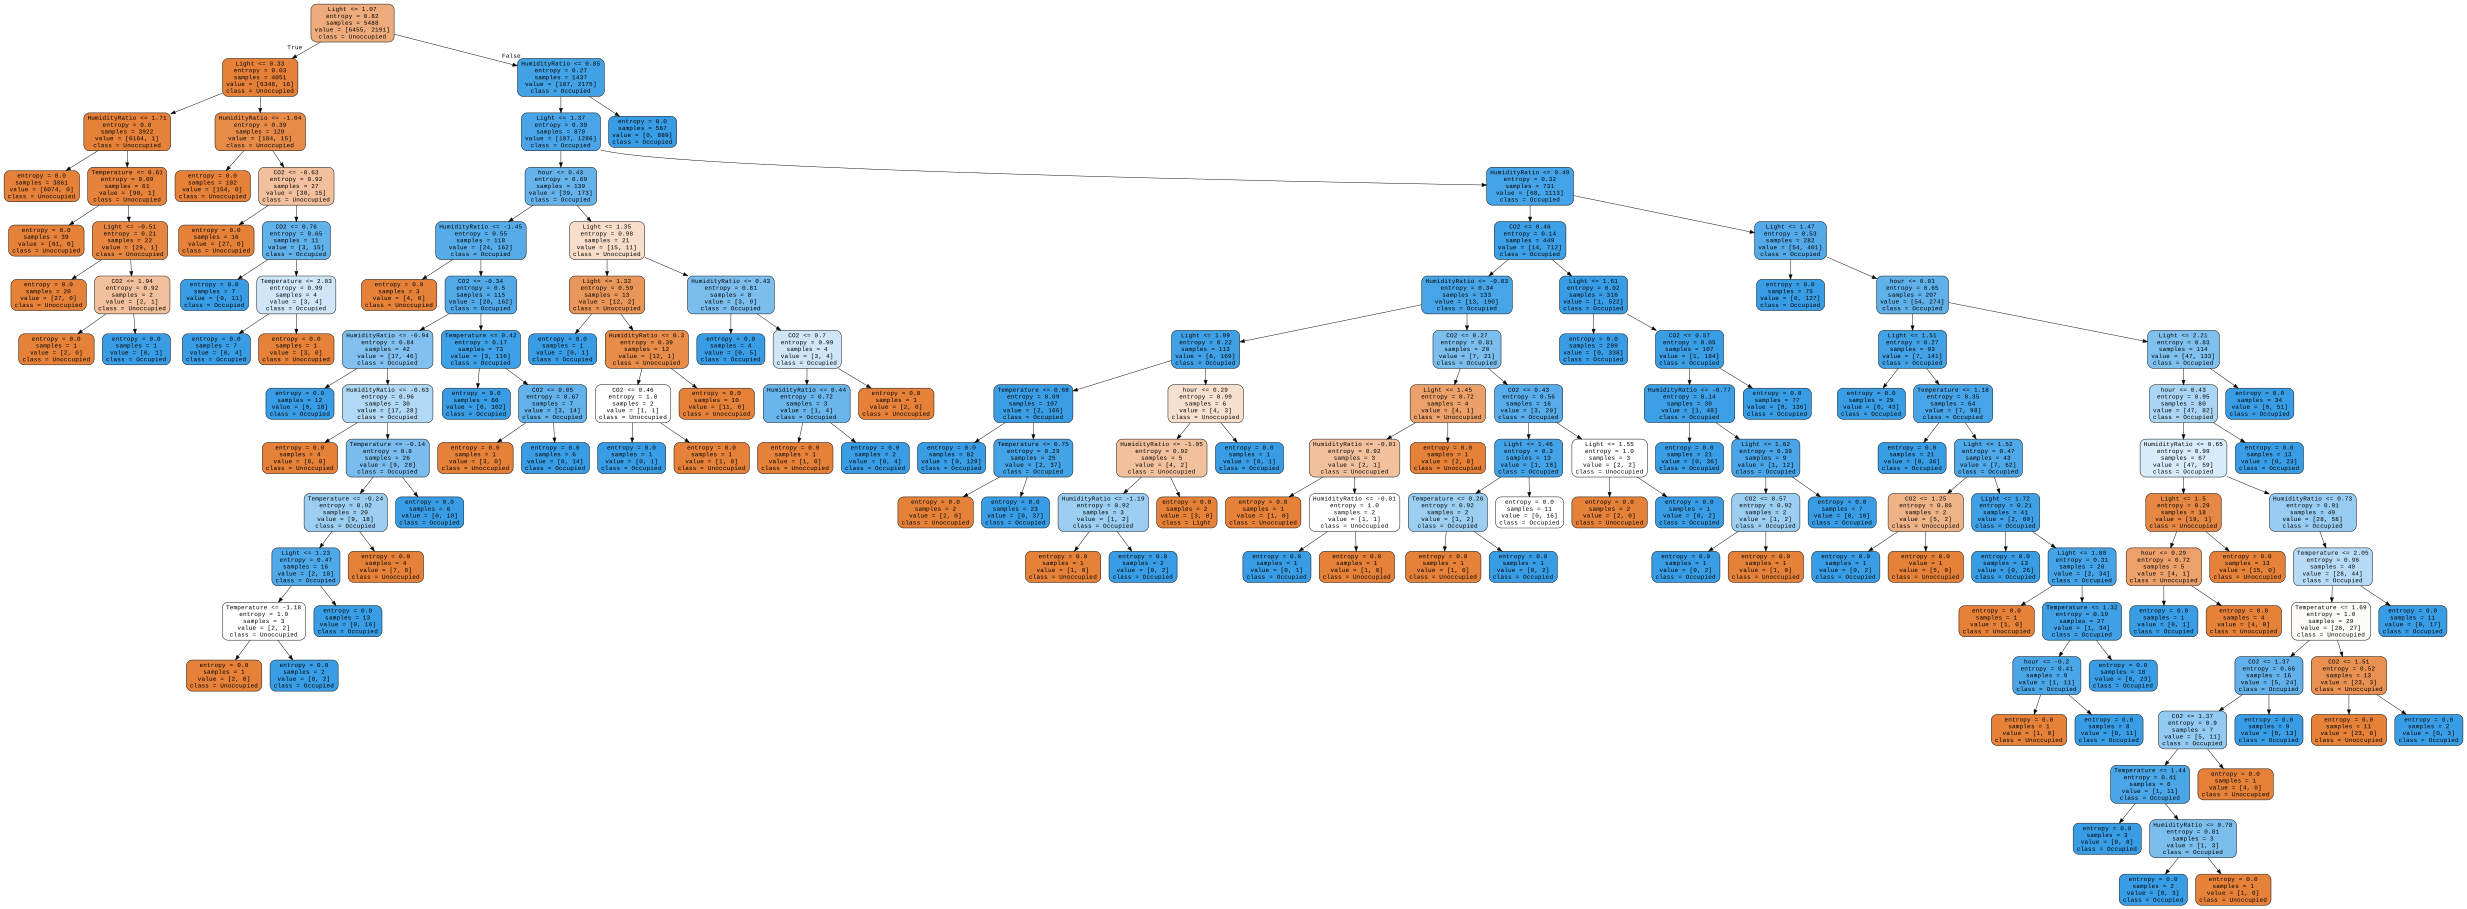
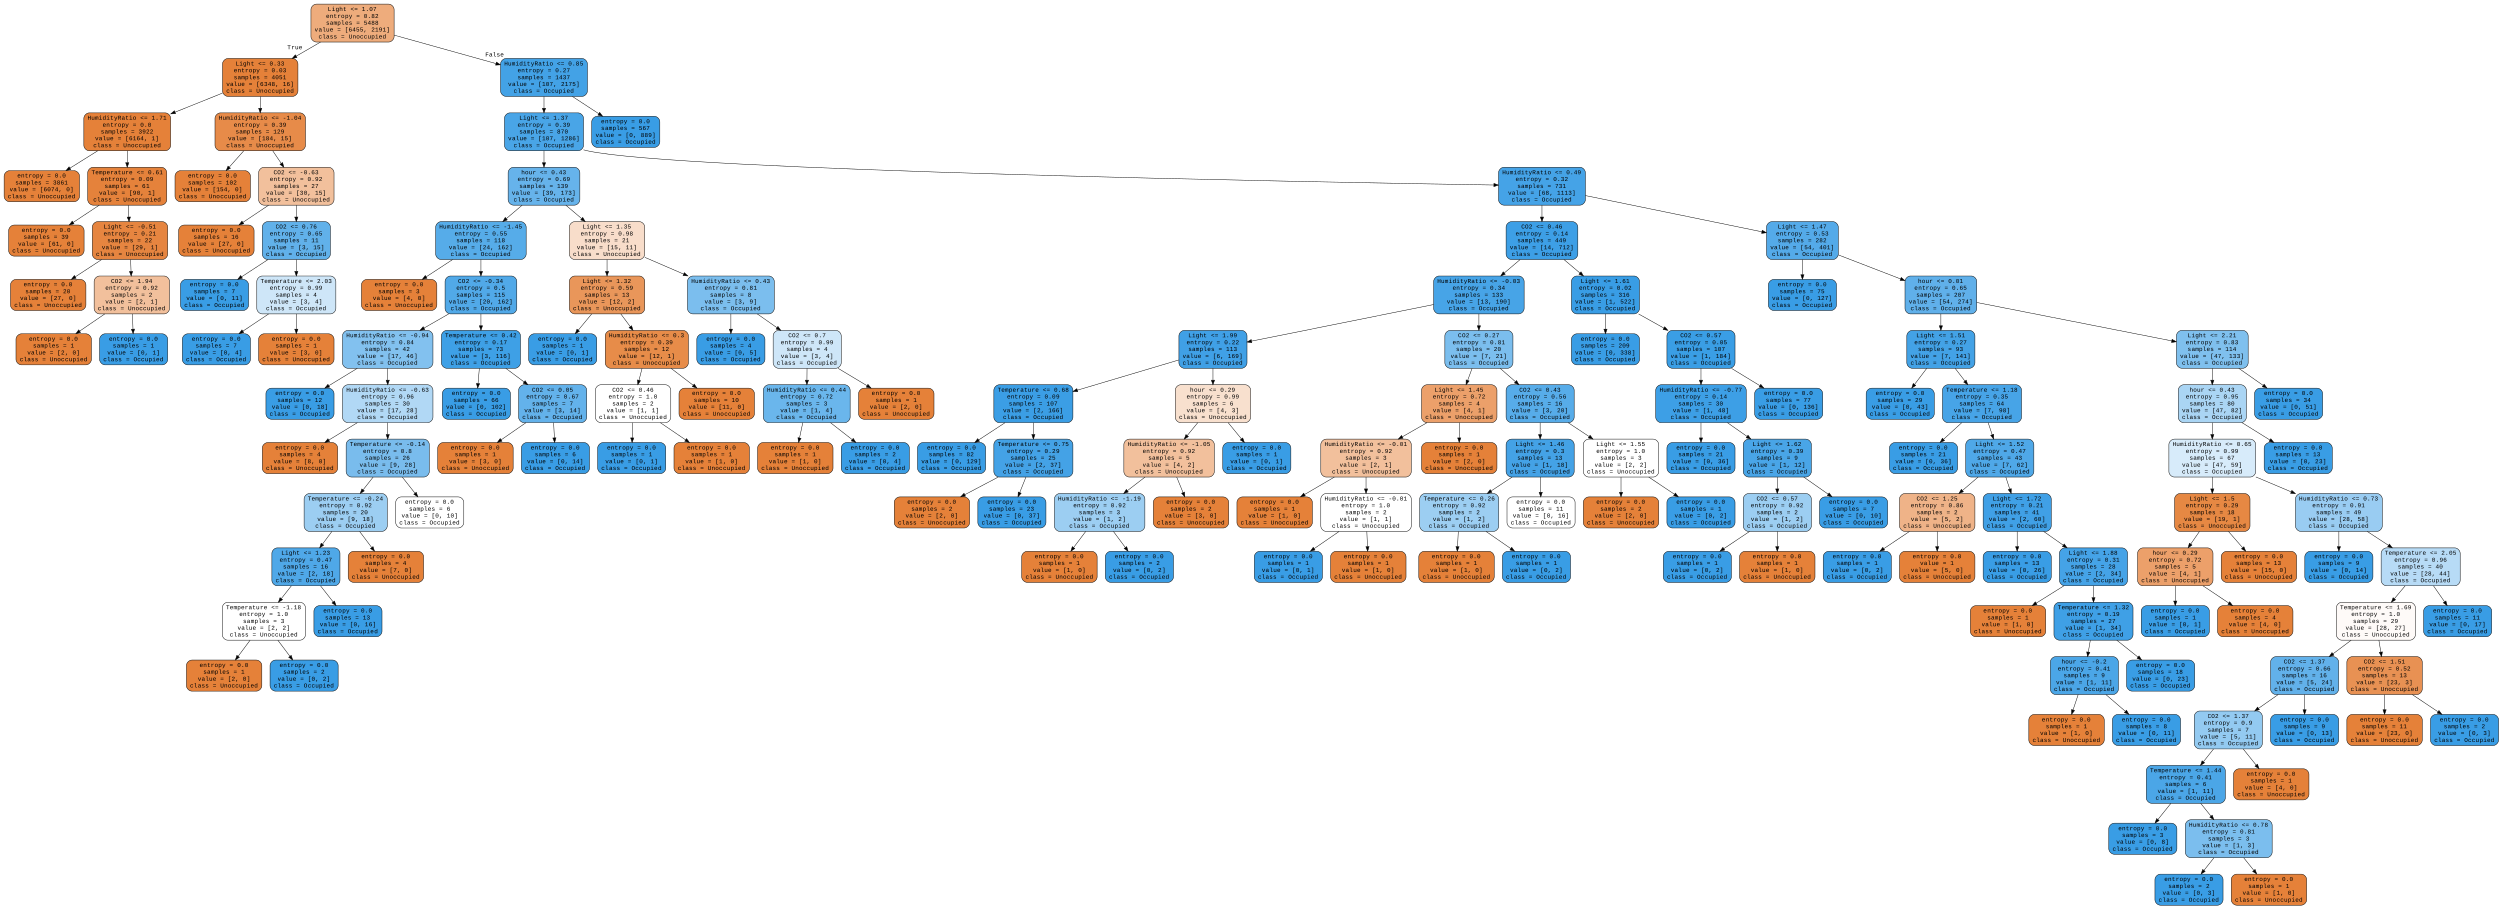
node "entropy = 0.0 samples = 6 value = [0, 10] class = Occupied": fillcolor #399de5 -> #ffffff
node "entropy = 0.0 samples = 2 value = [3, 0] class = Light": label "entropy = 0.0 samples = 2 value = [3, 0] class = Light" -> "entropy = 0.0 samples = 2 value = [3, 0] class = Unoccupied"
node "entropy = 0.0 samples = 9 value = [0, 14] class = Occupied": added
